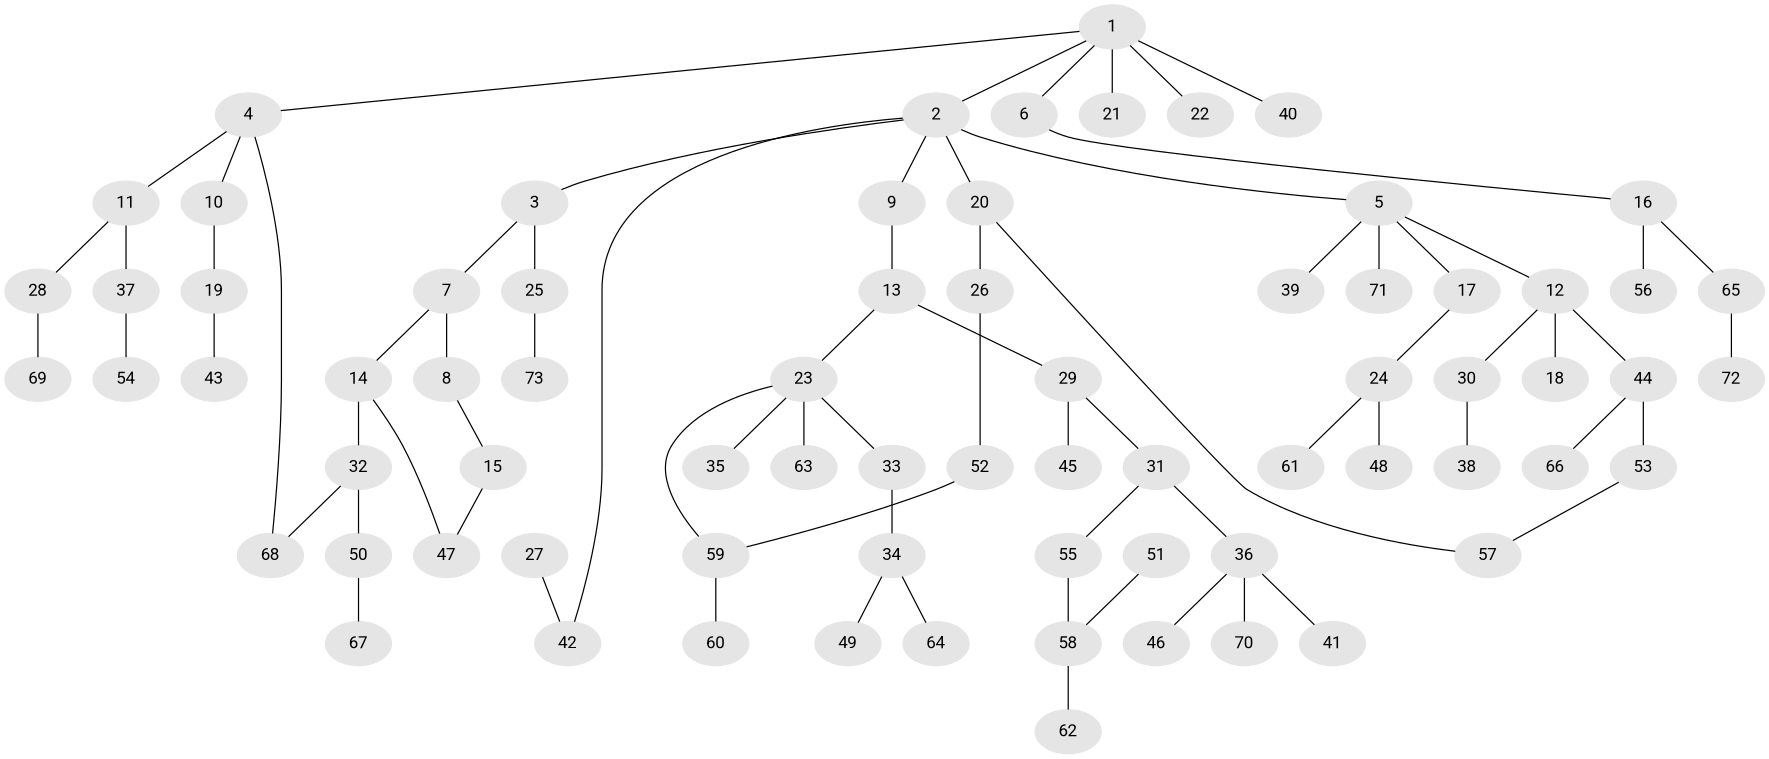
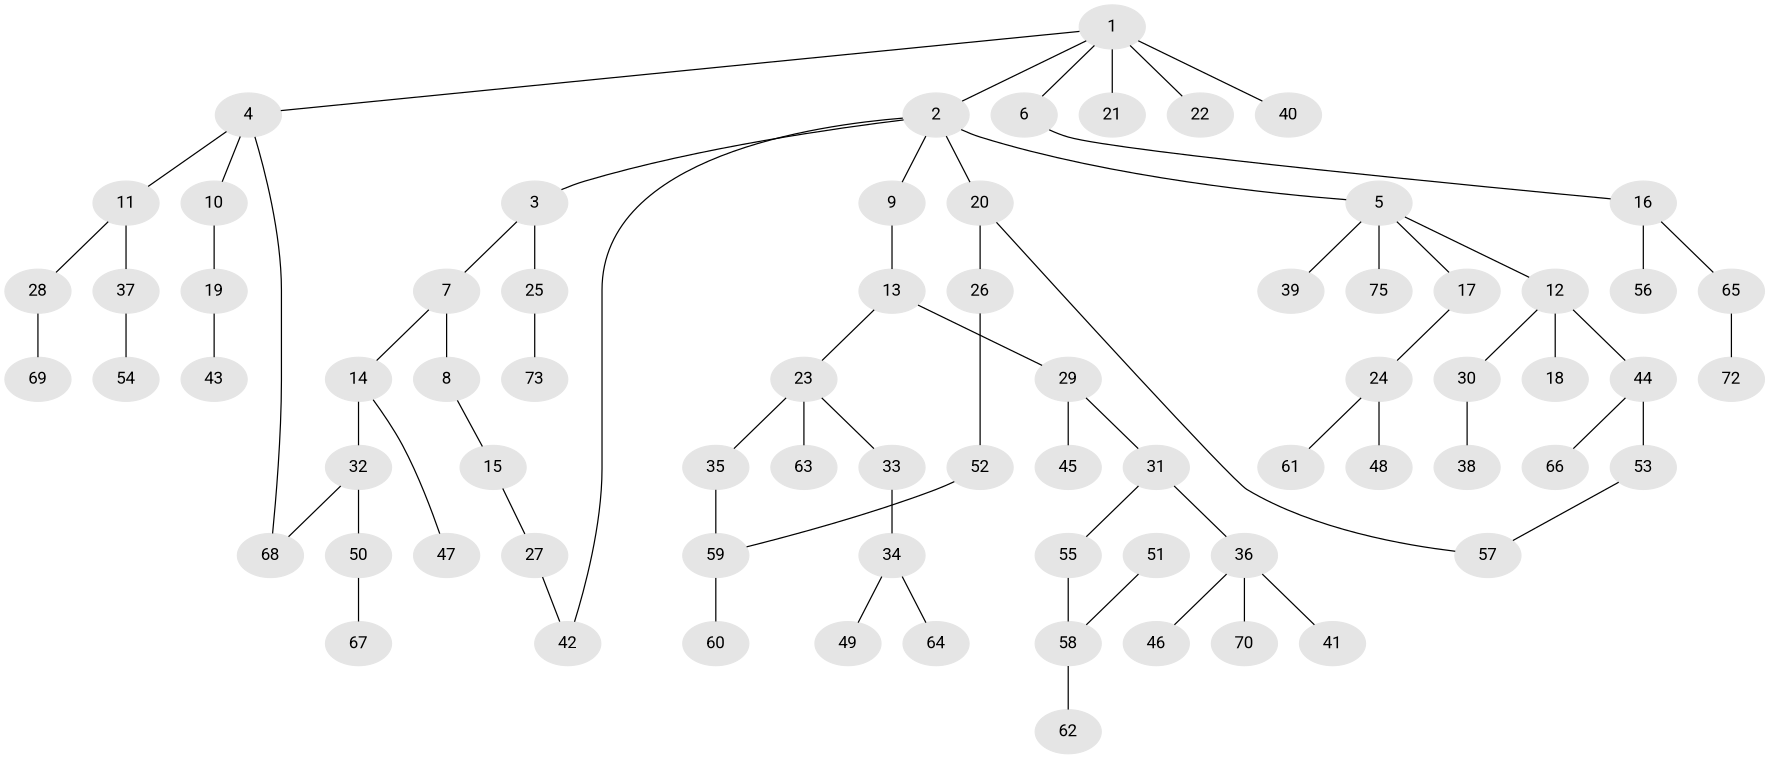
node "71": label "71" -> "75"
edge "23" -- "59": now "35" -- "59"
edge "15" -- "47": now "15" -- "27"
